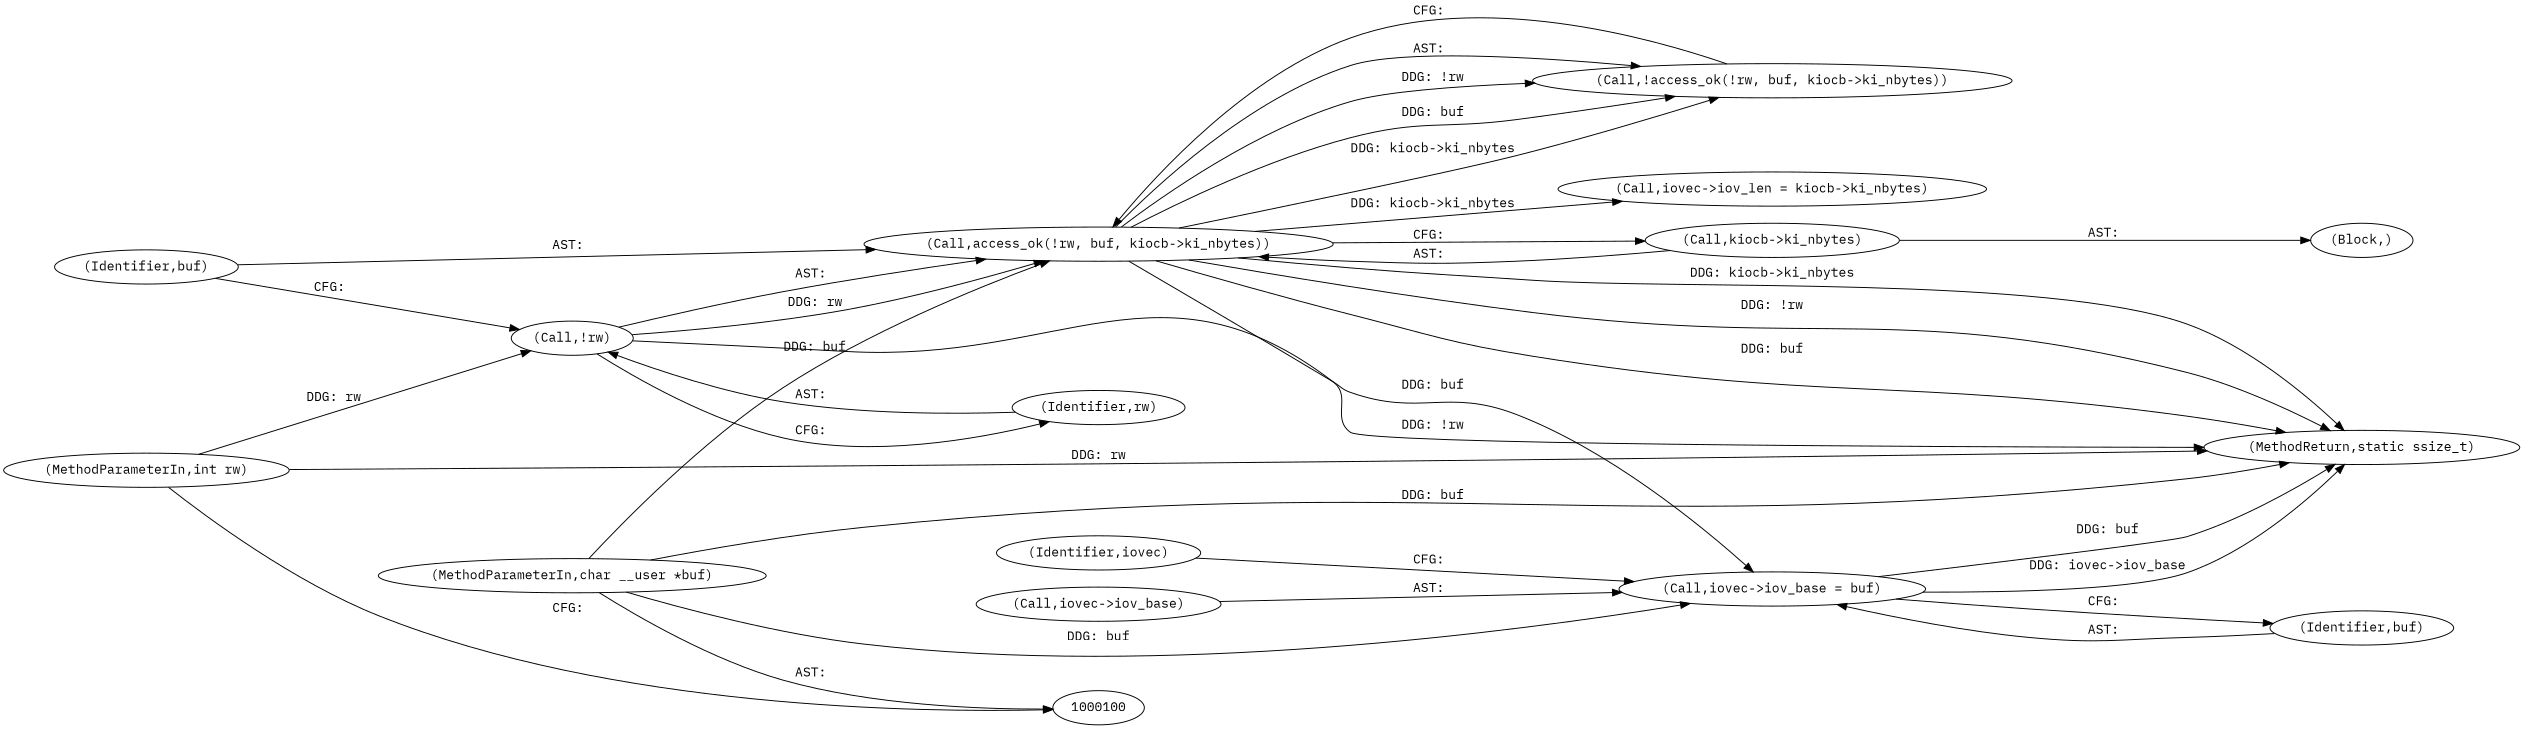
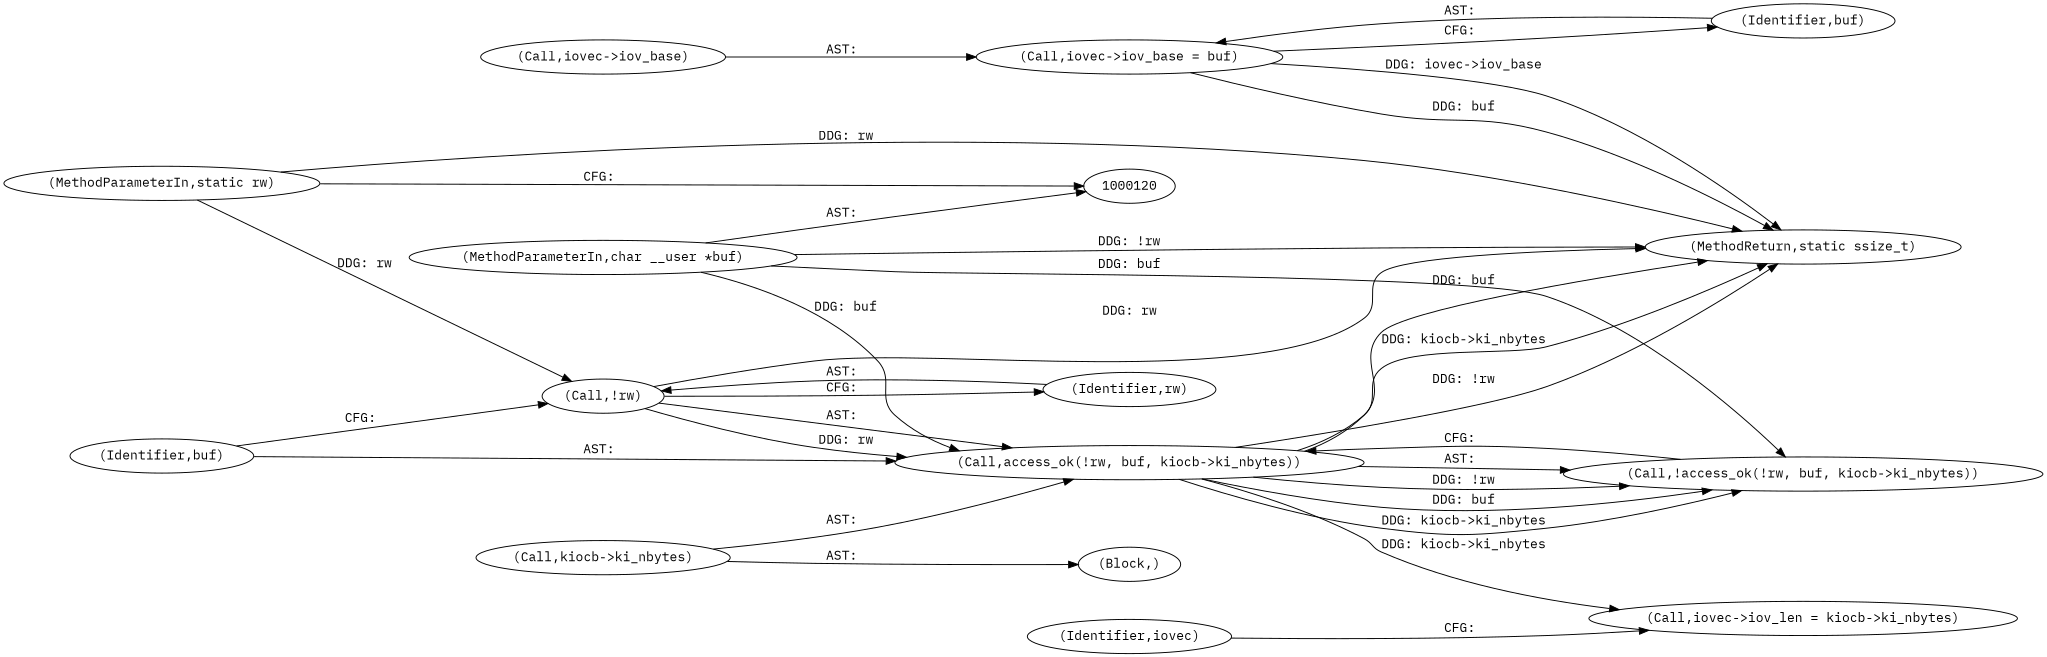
edge "(Call,access_ok(!rw, buf, kiocb->ki_nbytes))" -> "(Call,kiocb->ki_nbytes)": removed, label "CFG:"
edge "(Call,access_ok(!rw, buf, kiocb->ki_nbytes))" -> "(Call,iovec->iov_base = buf)": removed, label "DDG: buf"
edge "(Call,!rw)" -> "(MethodReturn,static ssize_t)": label "DDG: !rw" -> "DDG: rw"
node "(MethodParameterIn,int rw)": label "(MethodParameterIn,int rw)" -> "(MethodParameterIn,static rw)"
edge "(MethodParameterIn,char __user *buf)" -> "(MethodReturn,static ssize_t)": label "DDG: buf" -> "DDG: !rw"
edge "(Identifier,iovec)" -> "(Call,iovec->iov_base = buf)": now "(Identifier,iovec)" -> "(Call,iovec->iov_len = kiocb->ki_nbytes)"
edge "(MethodParameterIn,char __user *buf)" -> "(Call,iovec->iov_base = buf)": now "(MethodParameterIn,char __user *buf)" -> "(Call,!access_ok(!rw, buf, kiocb->ki_nbytes))"
node "1000100": label "1000100" -> "1000120"
